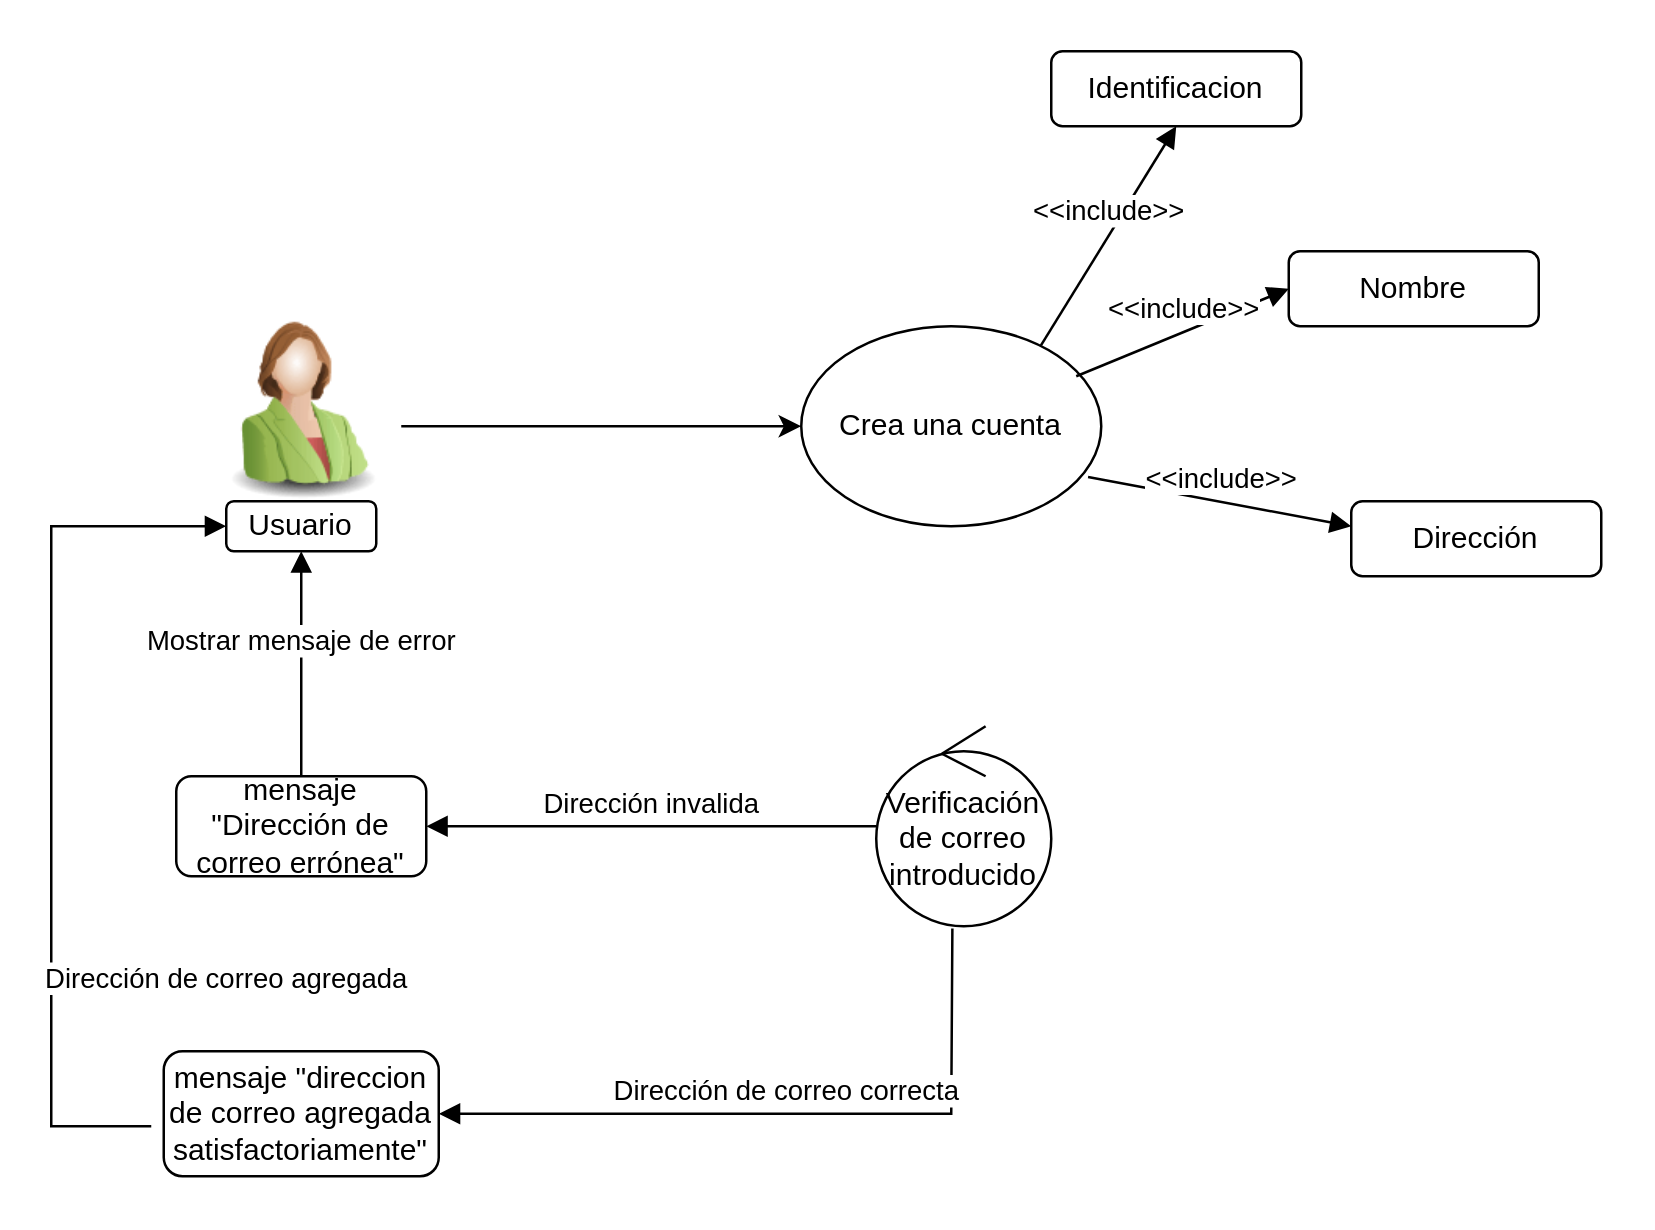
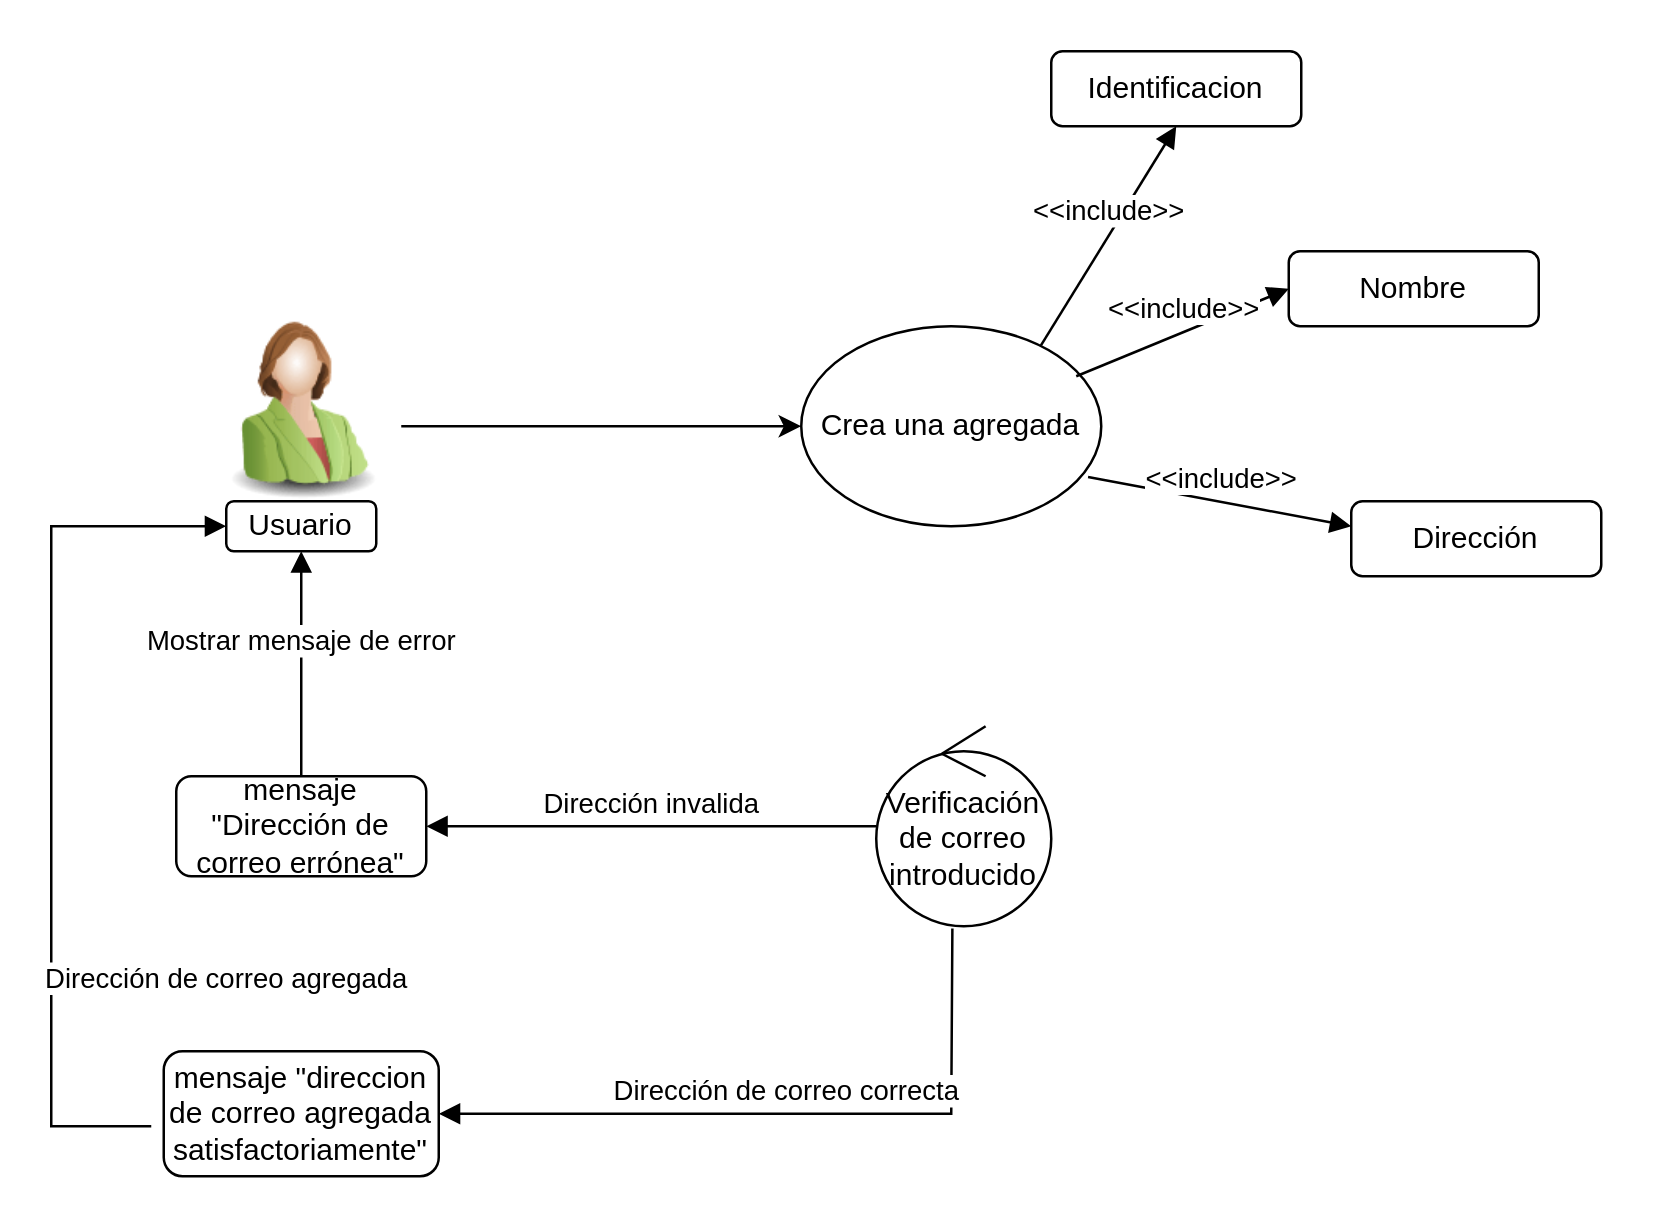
node "Crea una cuenta": label "Crea una cuenta" -> "Crea una agregada"
